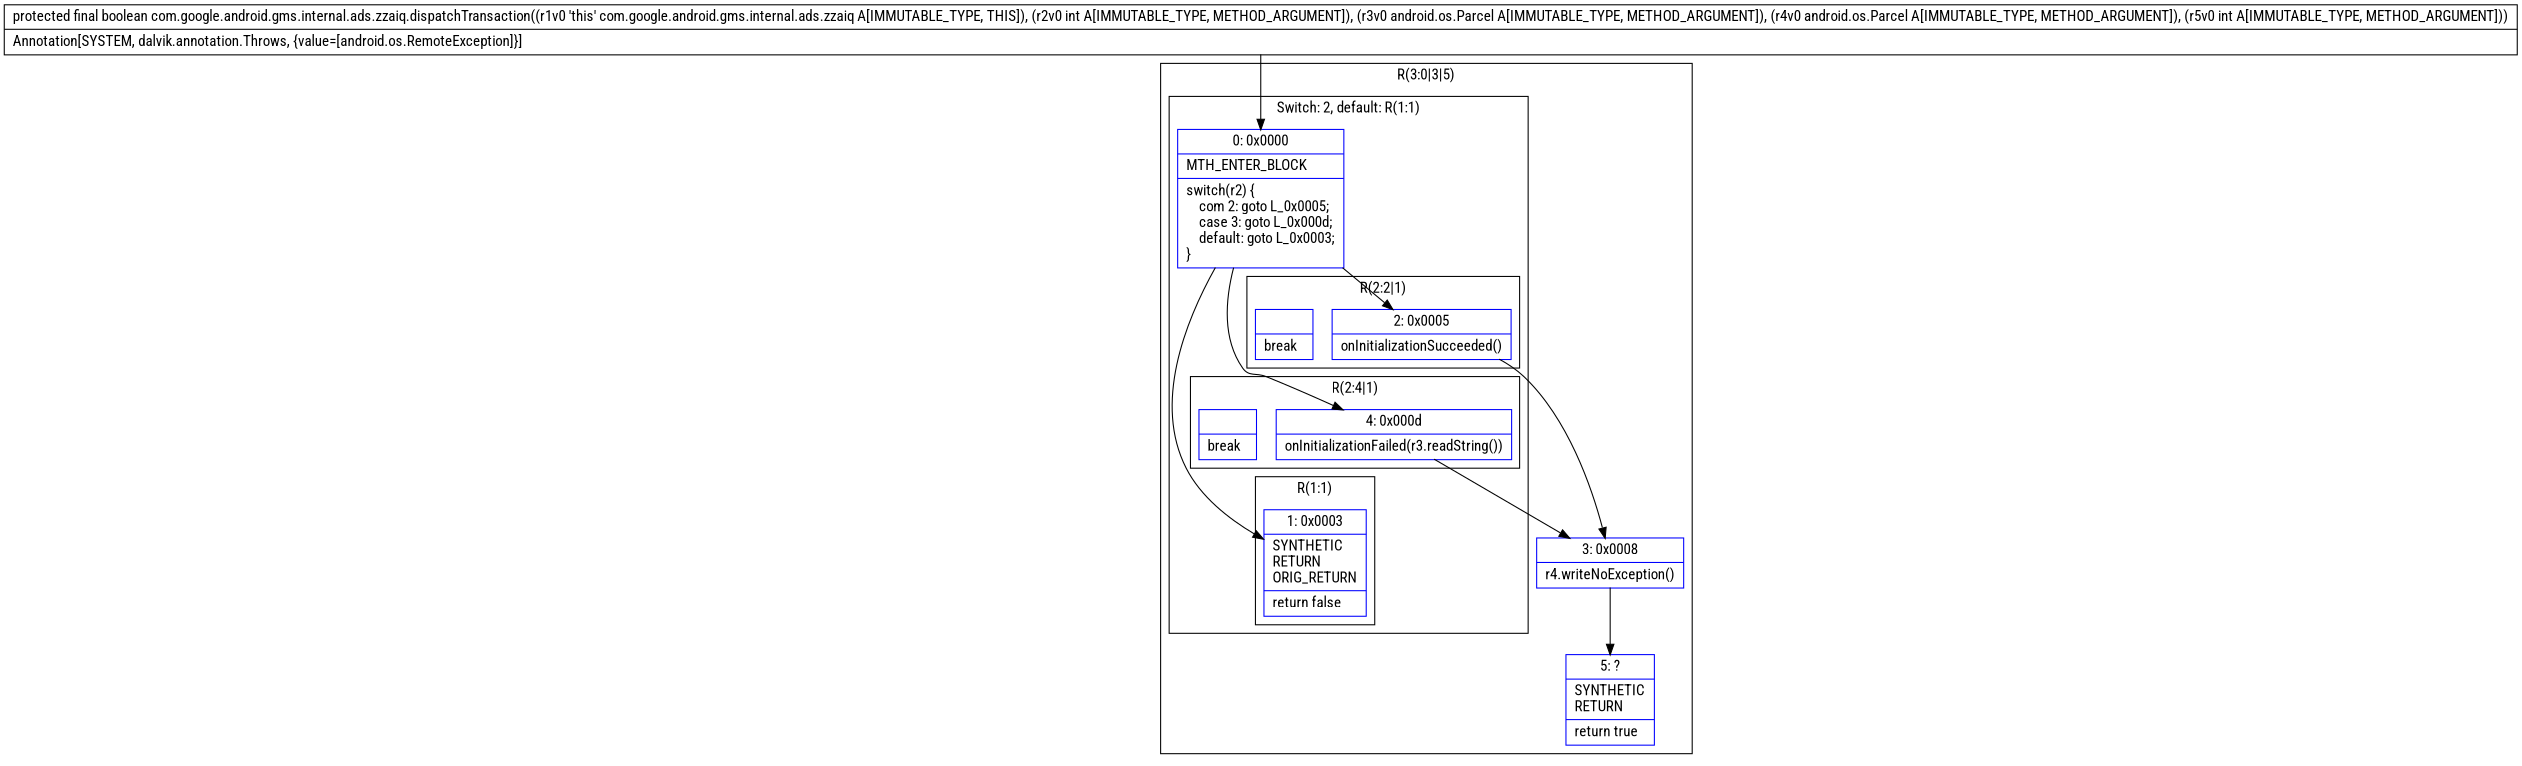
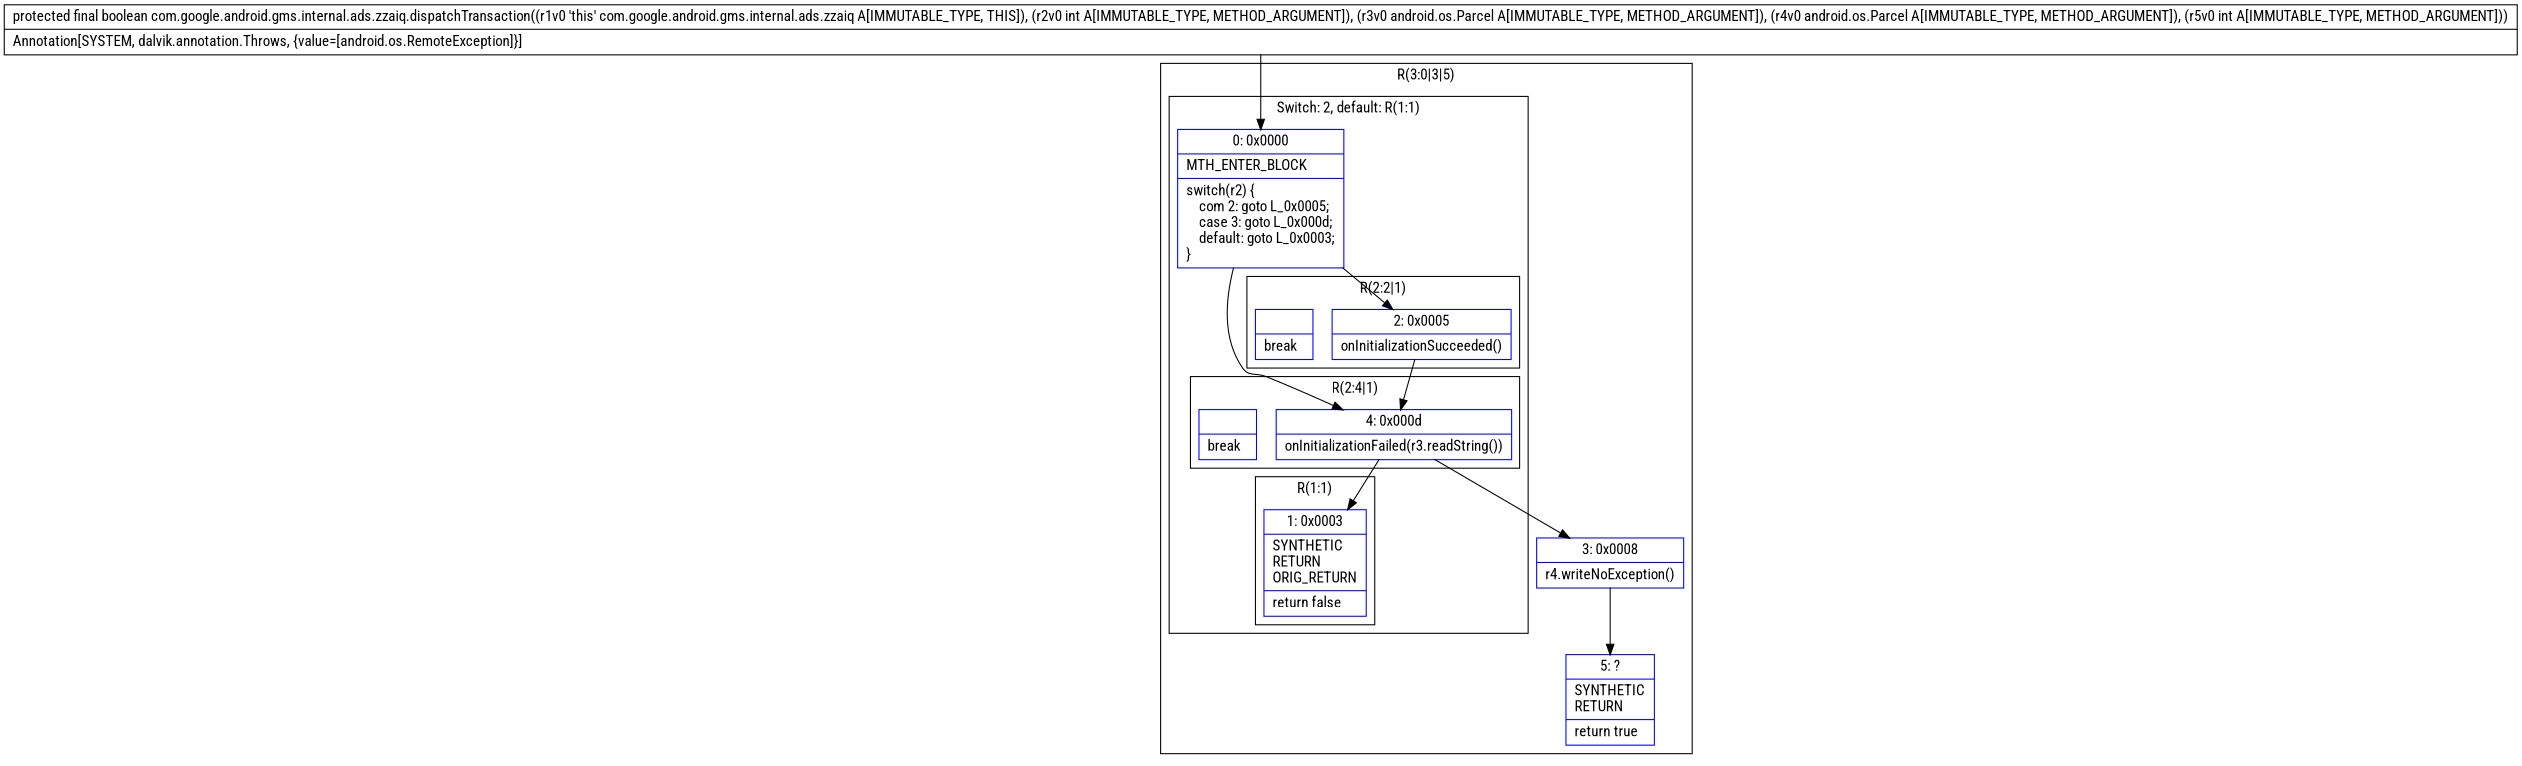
edge "2: 0x0005" -> "3: 0x0008": now "2: 0x0005" -> "4: 0x000d"
edge "0: 0x0000" -> "1: 0x0003": now "4: 0x000d" -> "1: 0x0003"
